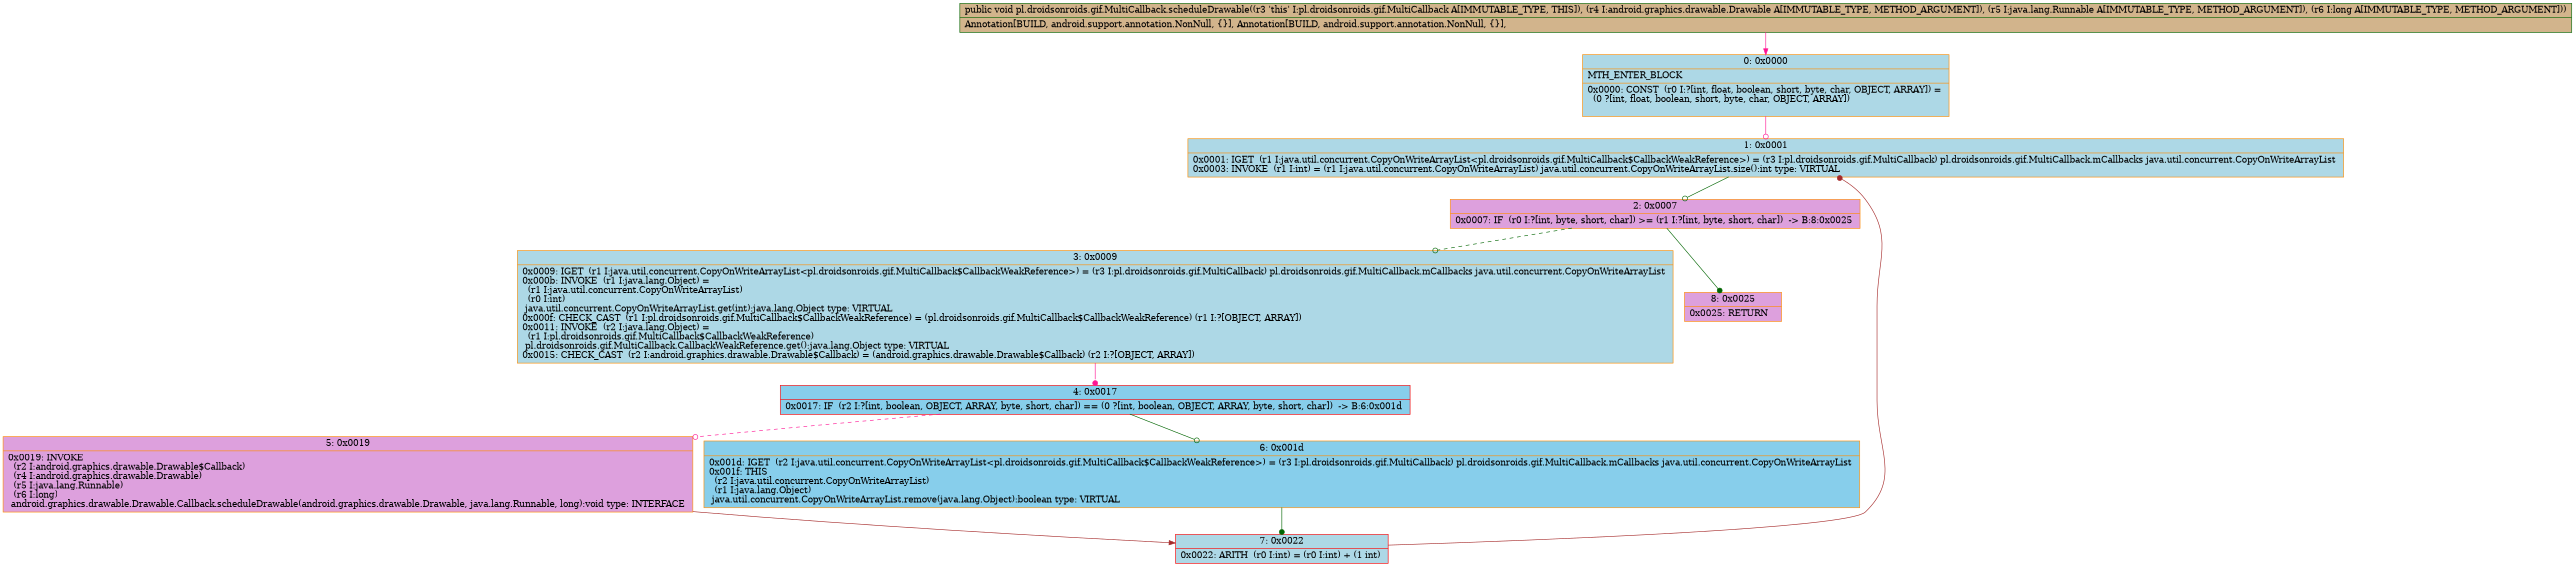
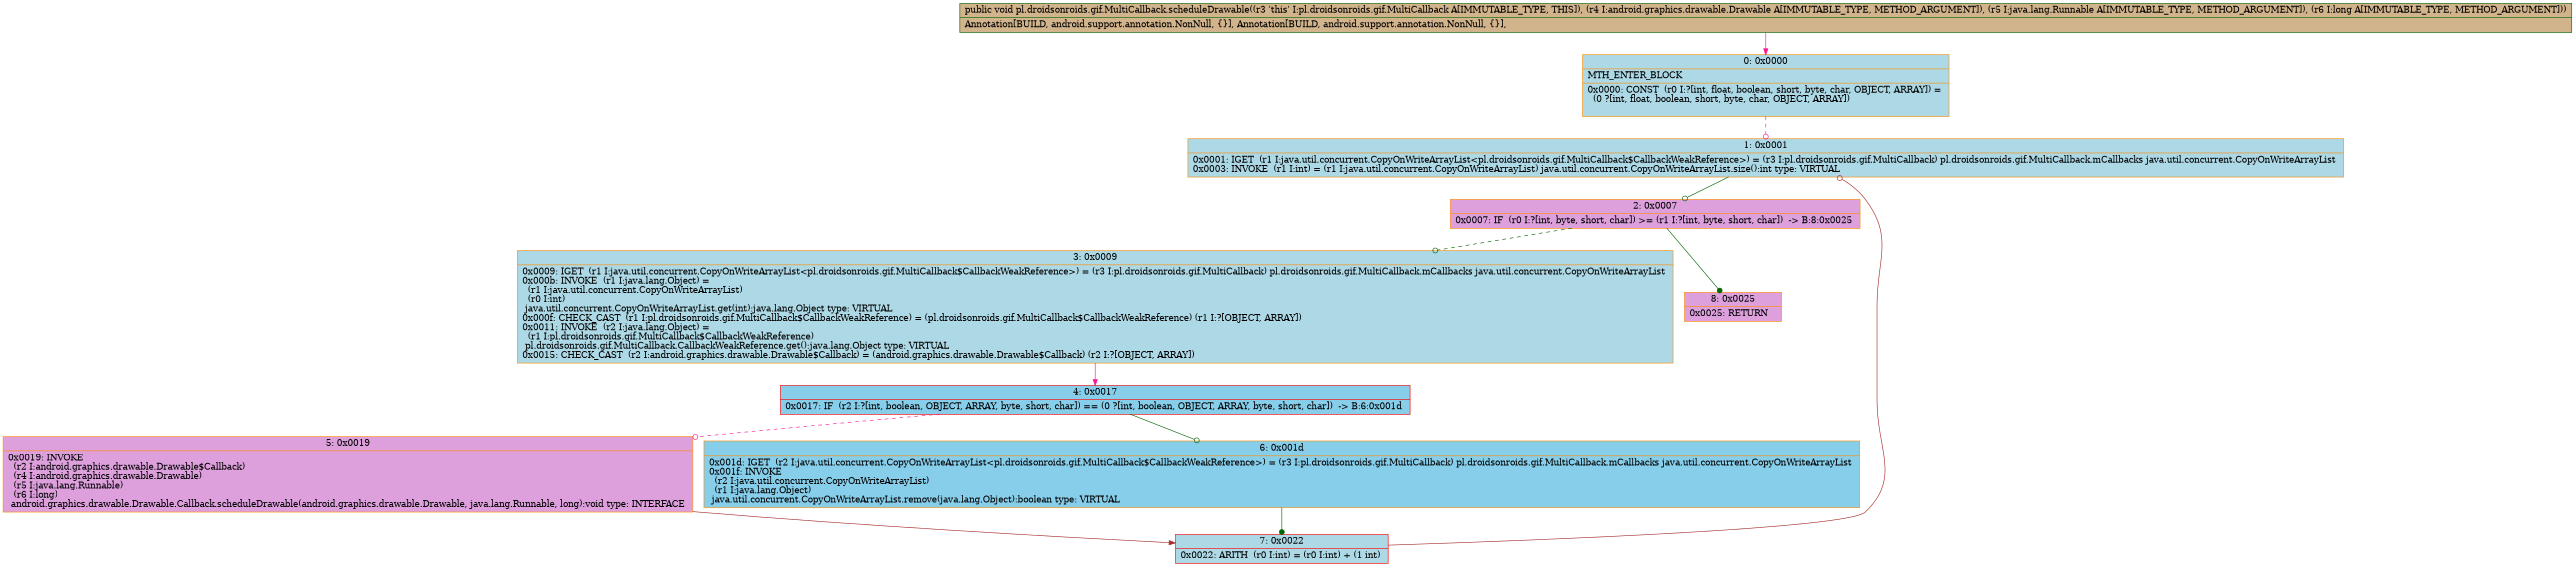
edge "0: 0x0000" -> "1: 0x0001": style solid -> dashed
edge "3: 0x0009" -> "4: 0x0017": arrowhead dot -> normal
node "6: 0x001d": text "0x001f: THIS" -> "0x001f: INVOKE"
edge "7: 0x0022" -> "1: 0x0001": arrowhead dot -> odot
